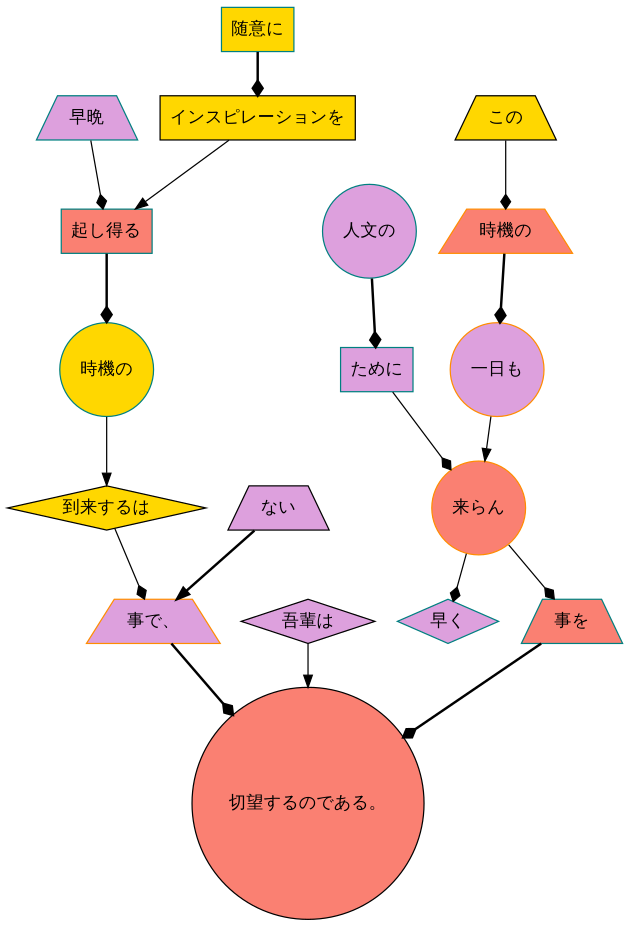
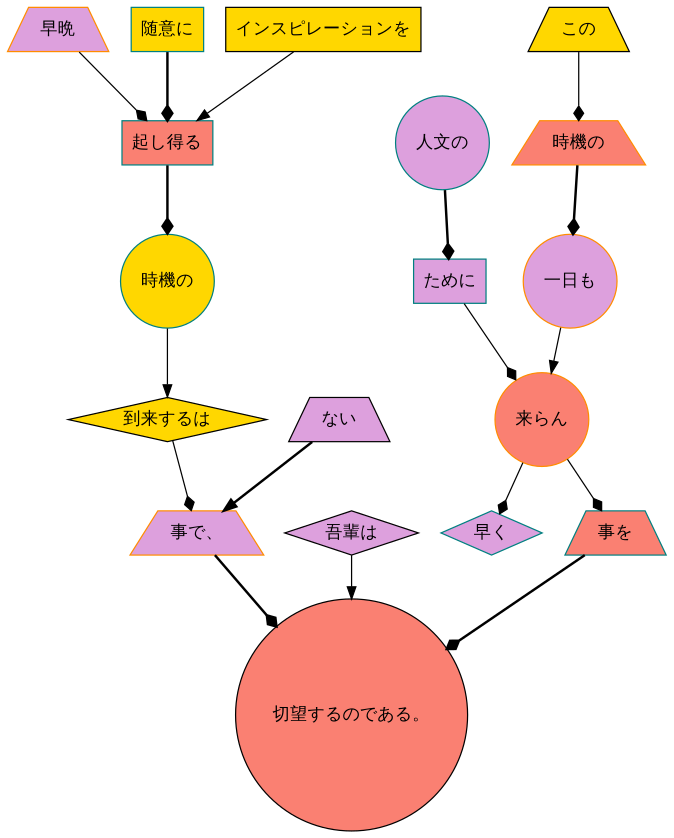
edge "随意に" -> "インスピレーションを": now "随意に" -> "起し得る"
node "早晩": color teal -> darkorange
